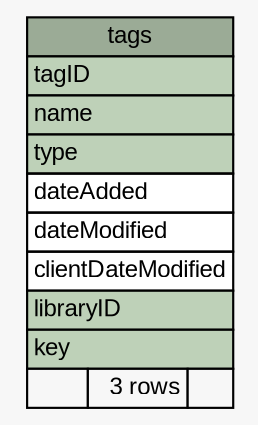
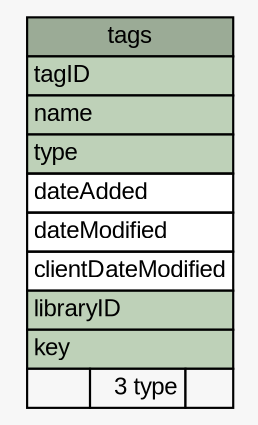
node "tags": text "3 rows" -> "3 type"
